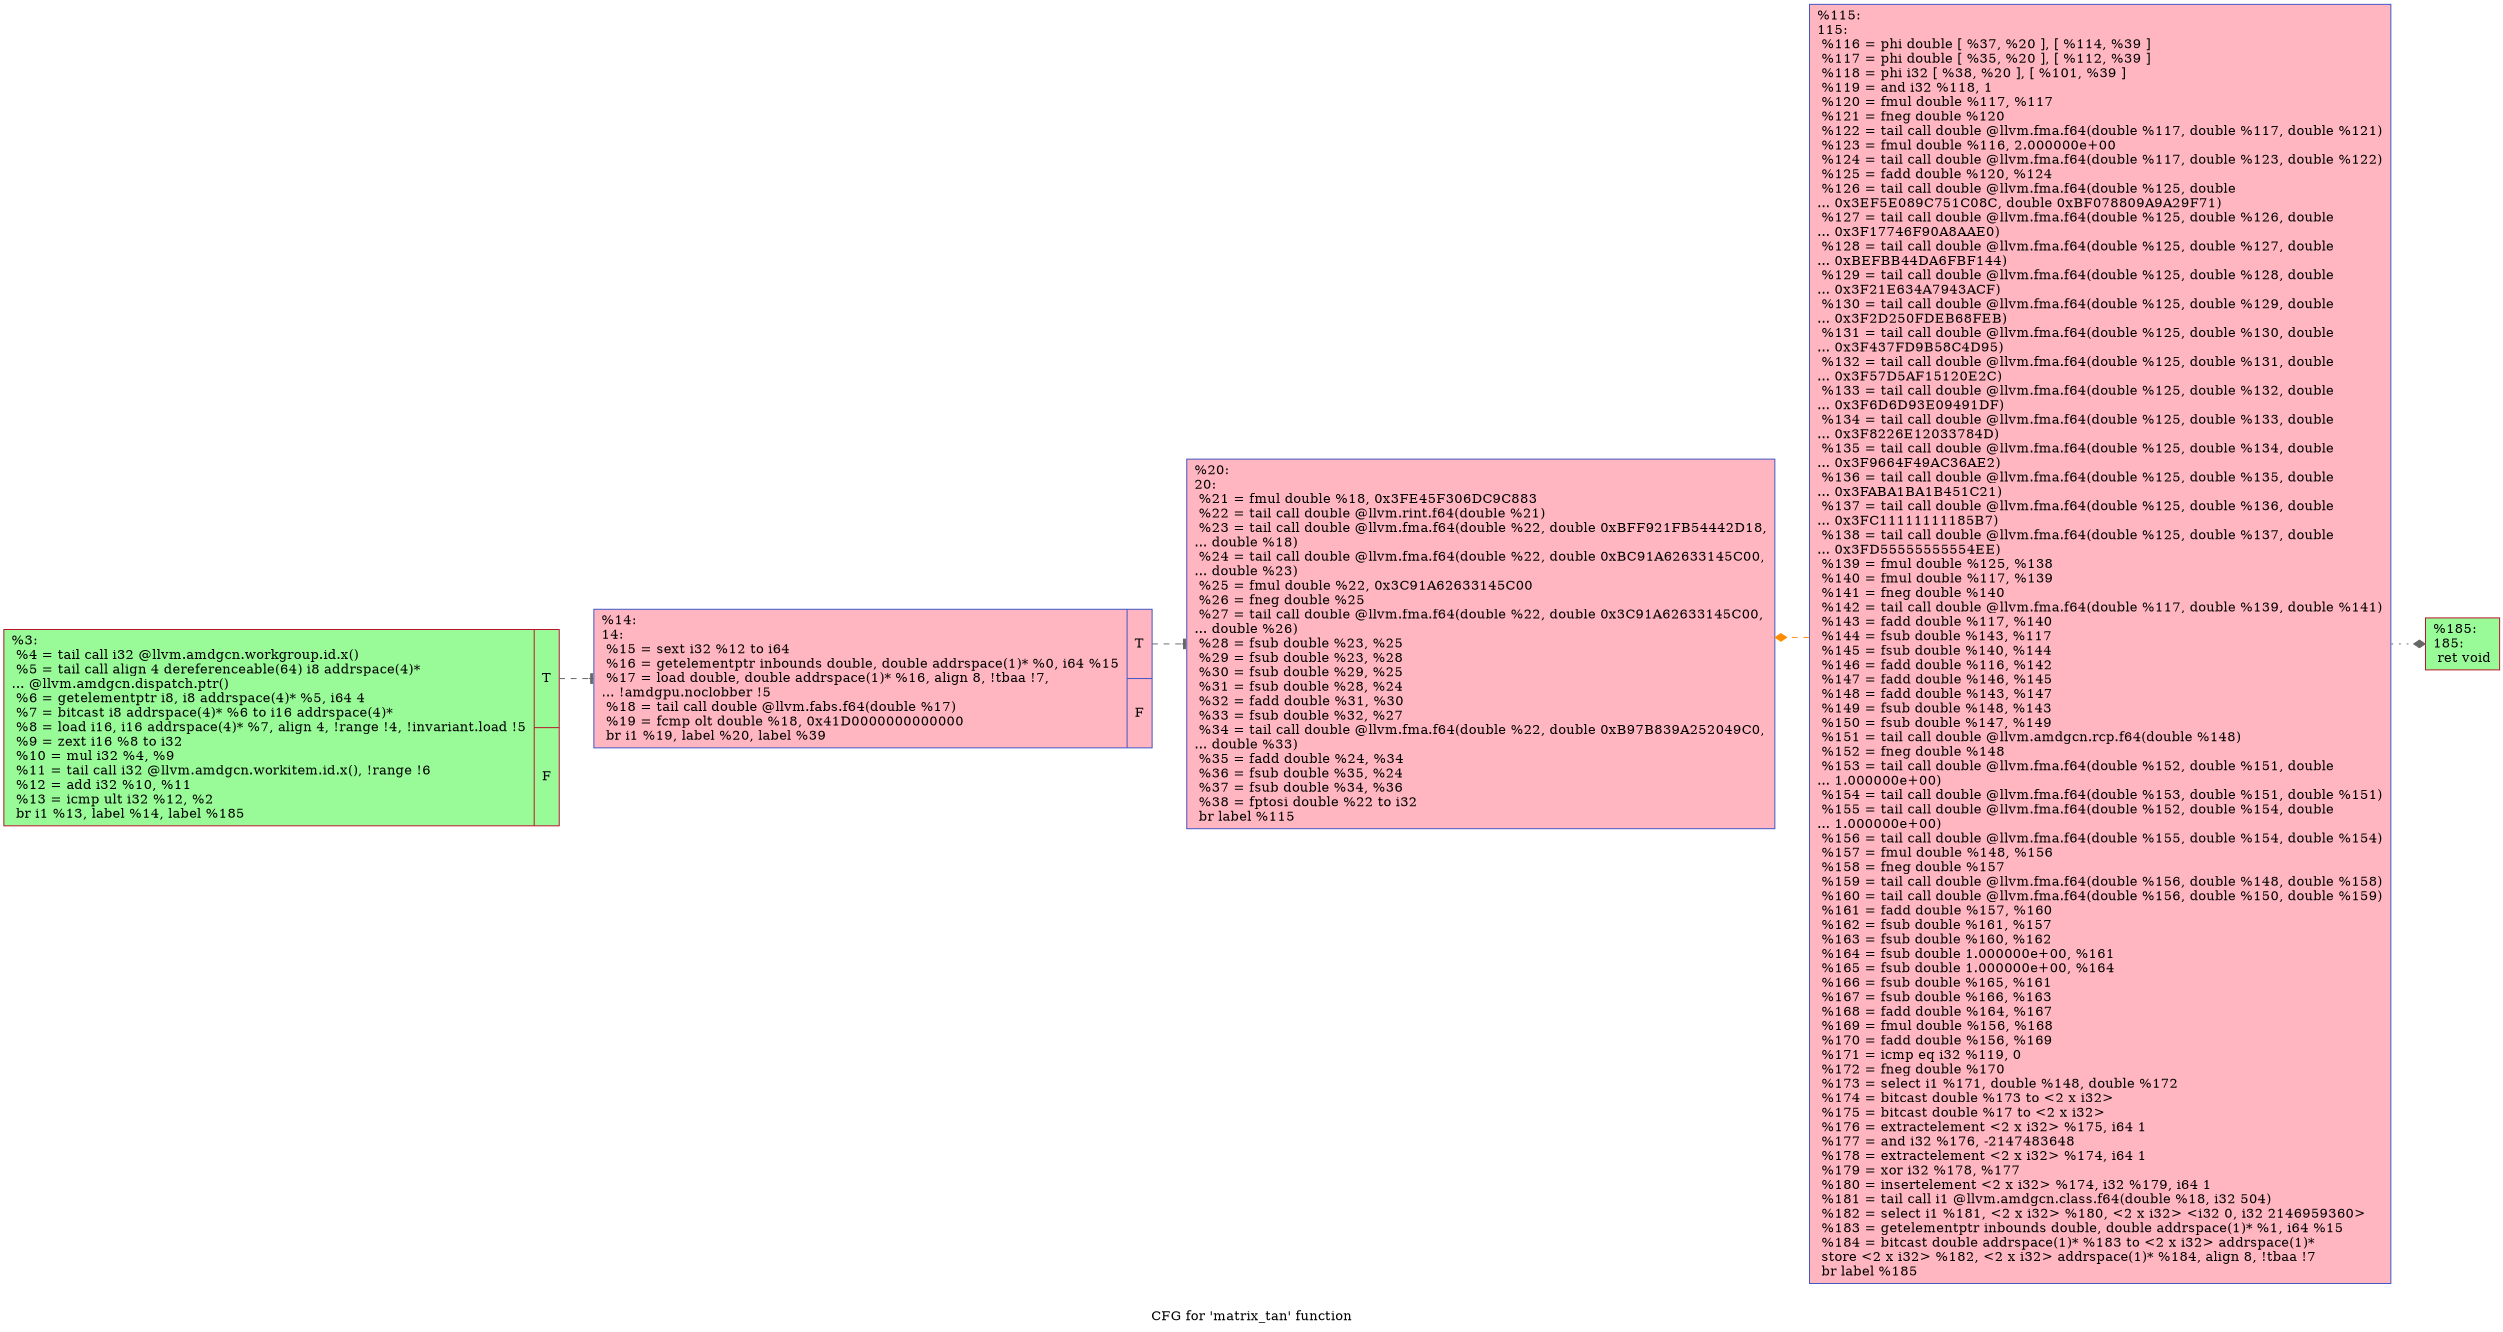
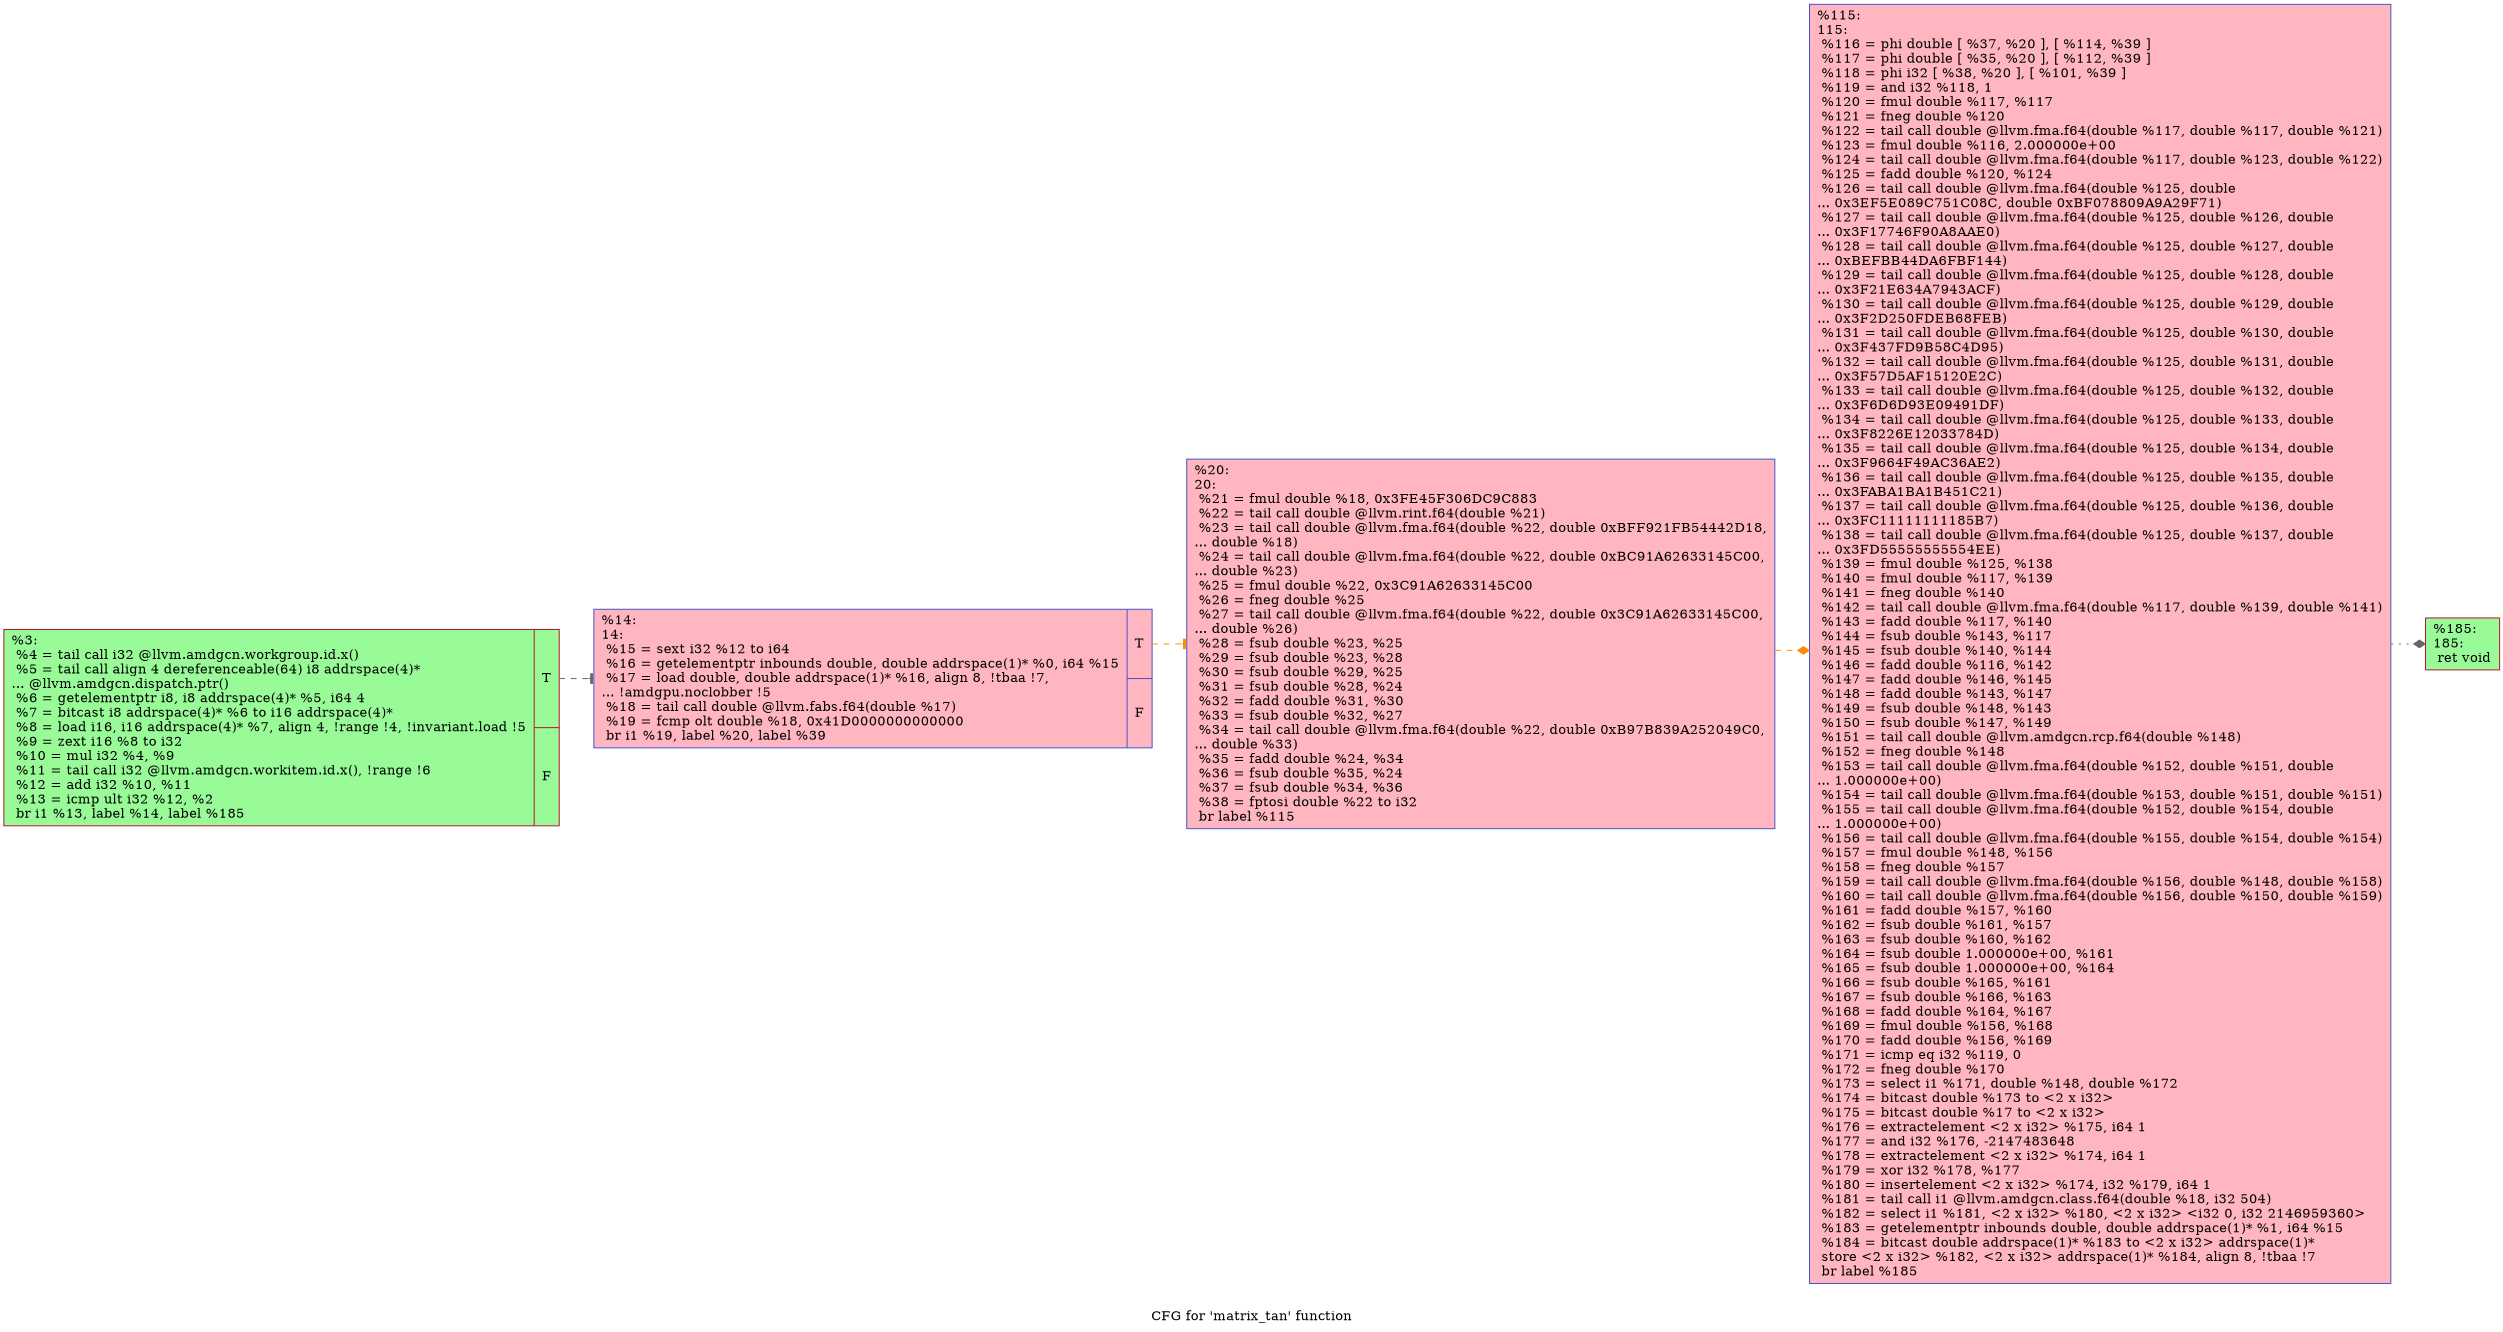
edge "%115:" -> "%20:": reversed
edge "%14:" -> "%20:": color gray40 -> darkorange
